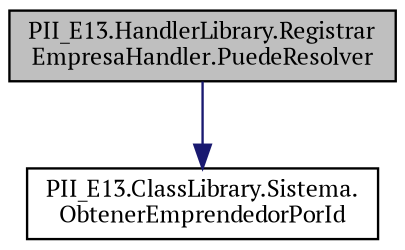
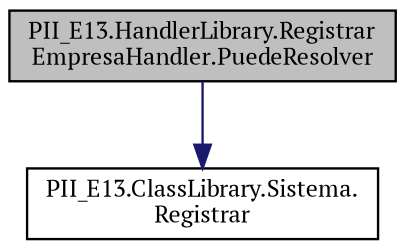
node "PII_E13.ClassLibrary.Sistema. ObtenerEmprendedorPorId": label "PII_E13.ClassLibrary.Sistema. ObtenerEmprendedorPorId" -> "PII_E13.ClassLibrary.Sistema. Registrar"
